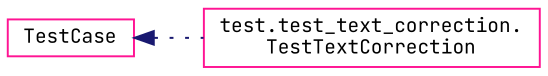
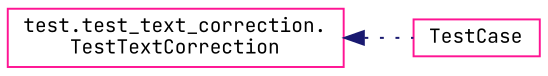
edge "test.test_text_correction. TestTextCorrection" -> "TestCase": reversed
